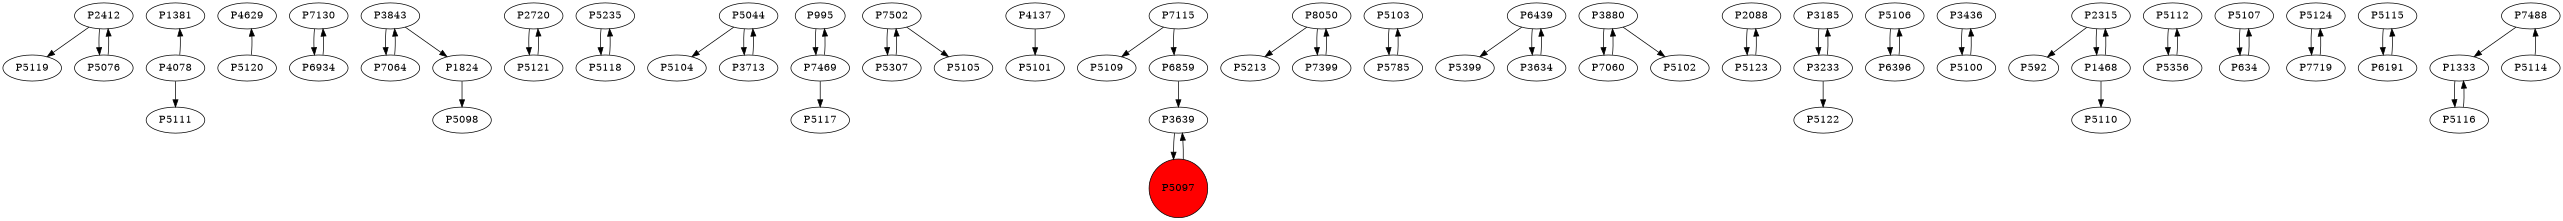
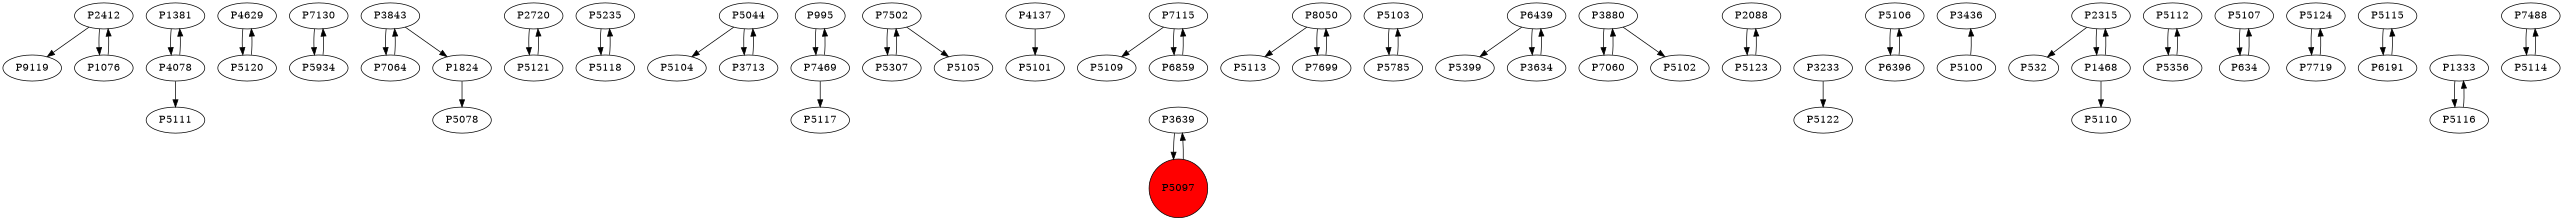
node "P3185": removed
edge "P1381" -> "P4078": added
edge "P4629" -> "P5120": added
edge "P3436" -> "P5100": removed
edge "P7488" -> "P1333": now "P7488" -> "P5114"
node "P5119": label "P5119" -> "P9119"
node "P5076": label "P5076" -> "P1076"
node "P6934": label "P6934" -> "P5934"
node "P5213": label "P5213" -> "P5113"
node "P7399": label "P7399" -> "P7699"
node "P592": label "P592" -> "P532"
edge "P6859" -> "P3639": now "P6859" -> "P7115"
node "P5098": label "P5098" -> "P5078"
